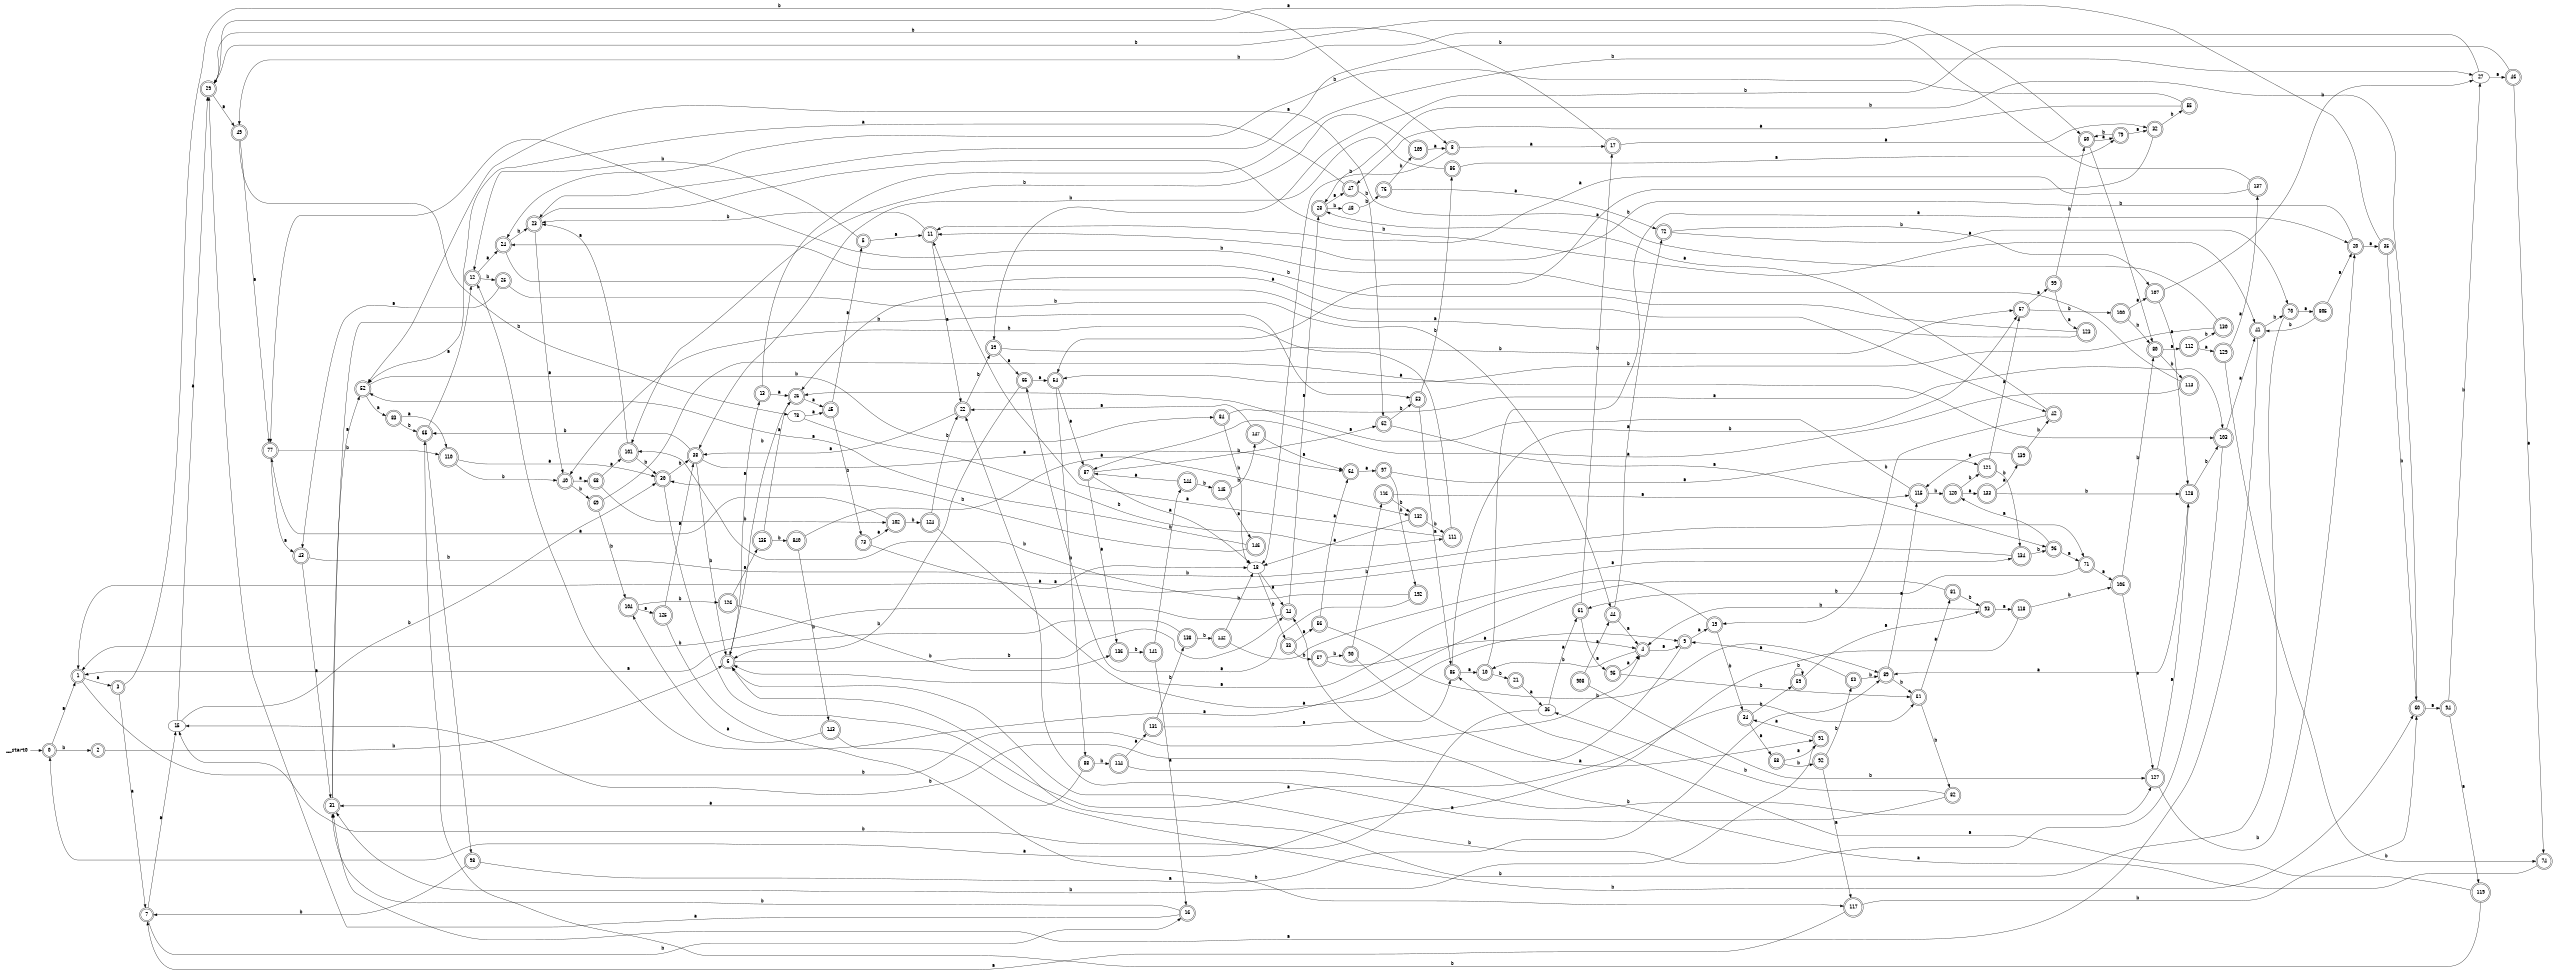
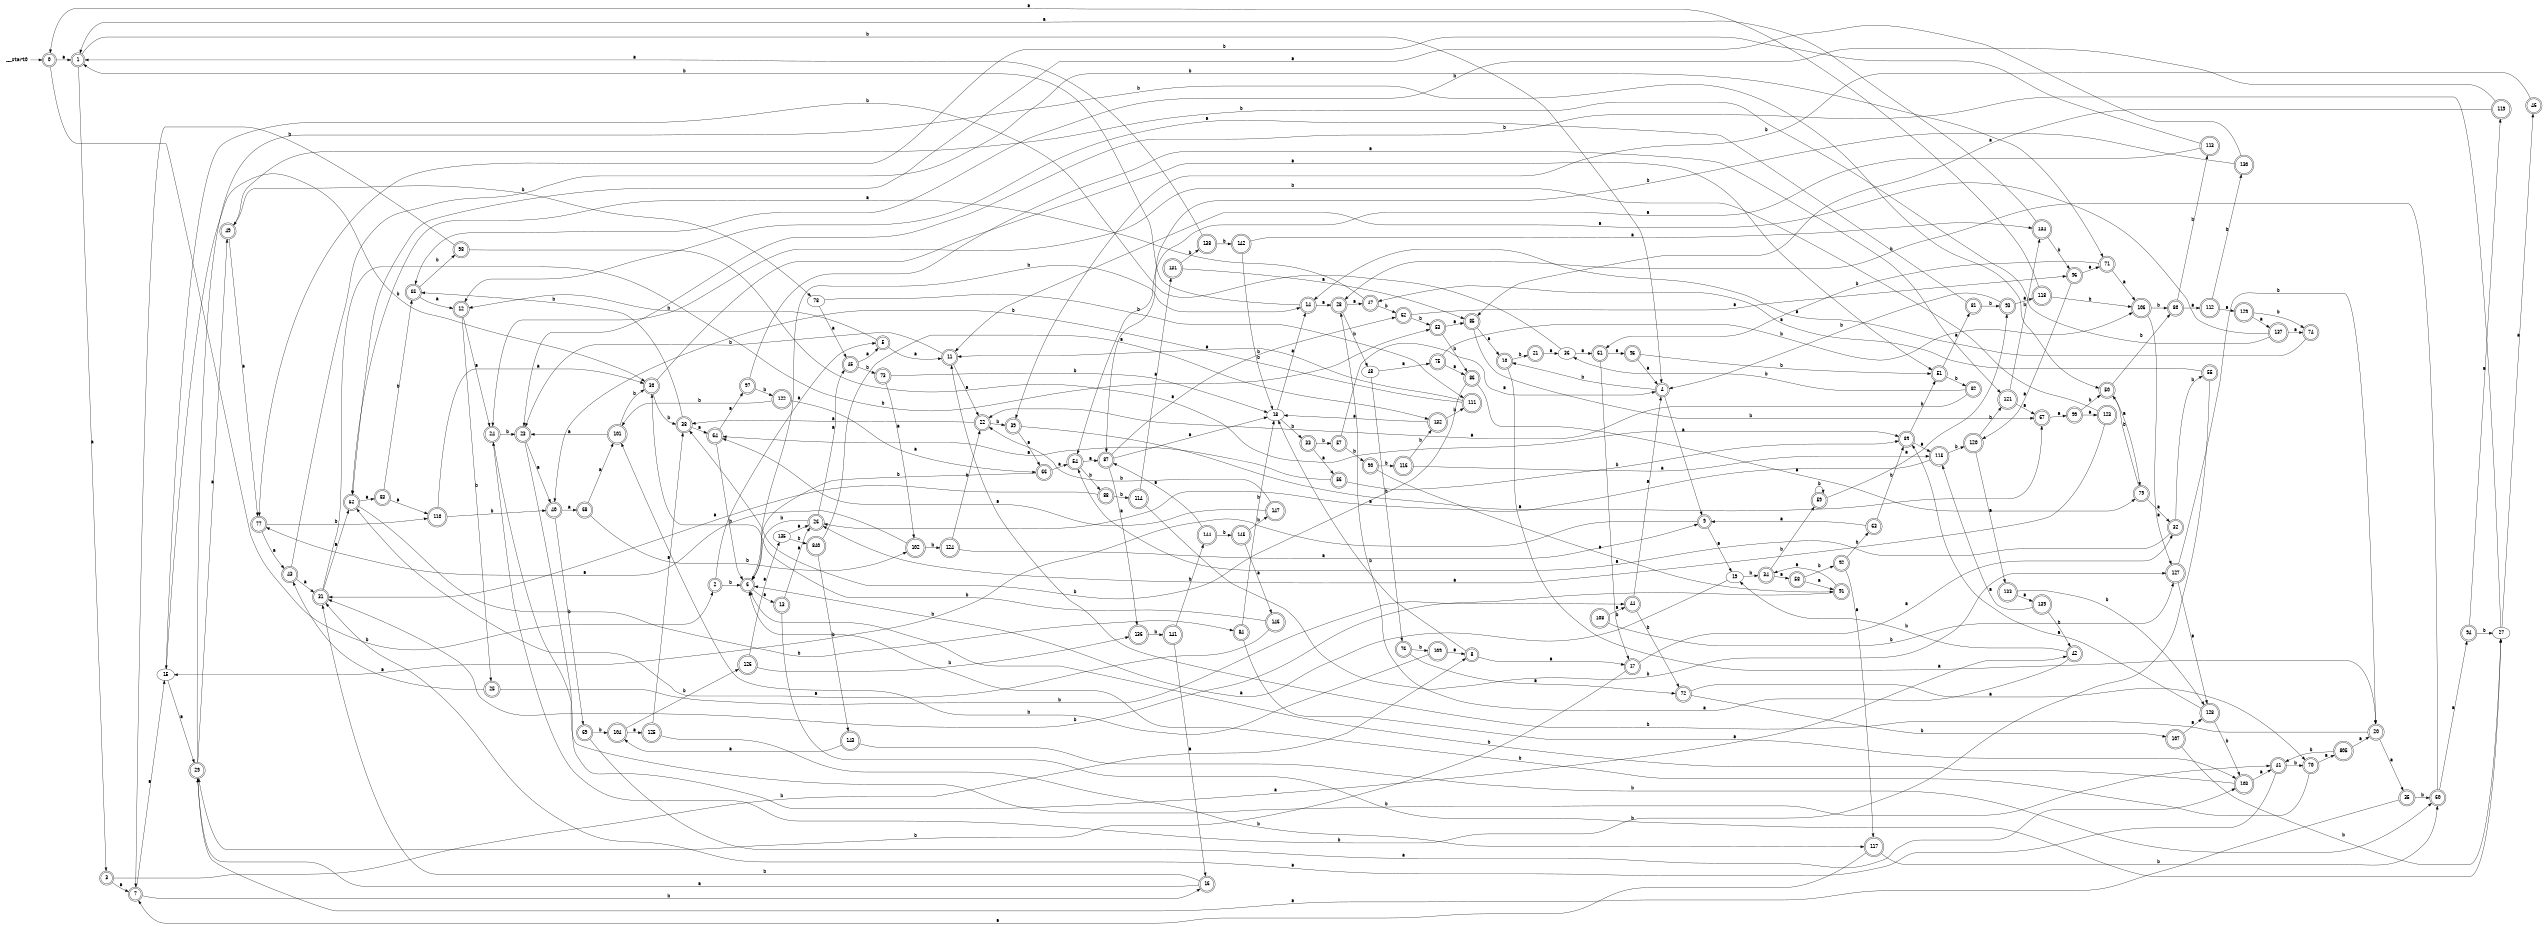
node "100": removed
edge "39" -> "67": label "b" -> "a"
node "75": added
edge "147" -> "22": label "a" -> "b"
edge "44" -> "72": label "a" -> "b"
edge "2" -> "5": added, label "a"
edge "46" -> "74": now "137" -> "74"
node "135": shape doublecircle -> ellipse
edge "38" -> "6": now "64" -> "6"
edge "73" -> "18": label "a" -> "b"
node "192": label "192" -> "122"
node "19": shape doublecircle -> ellipse
node "908": label "908" -> "108"
